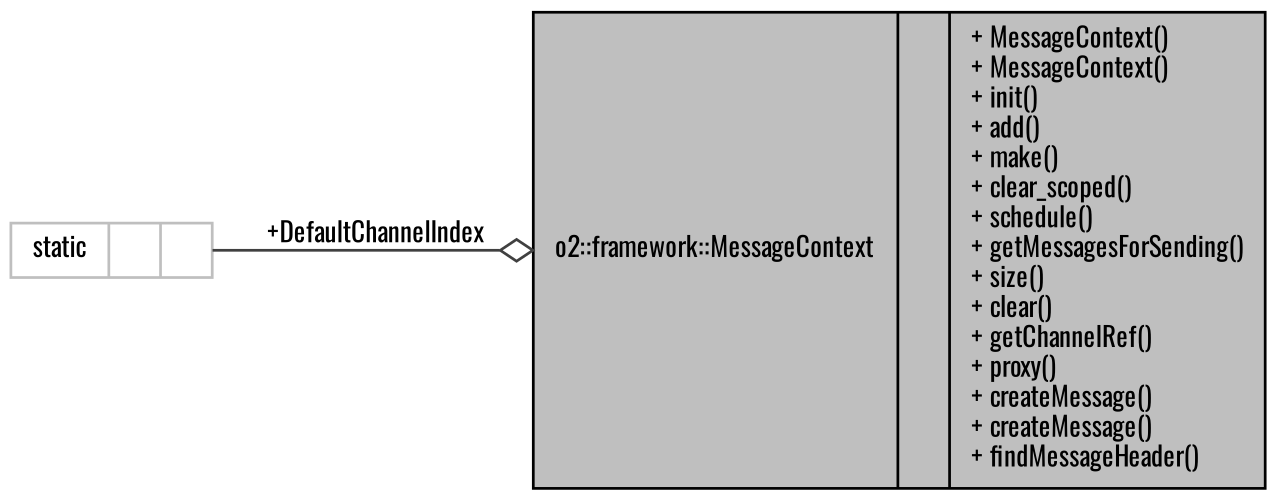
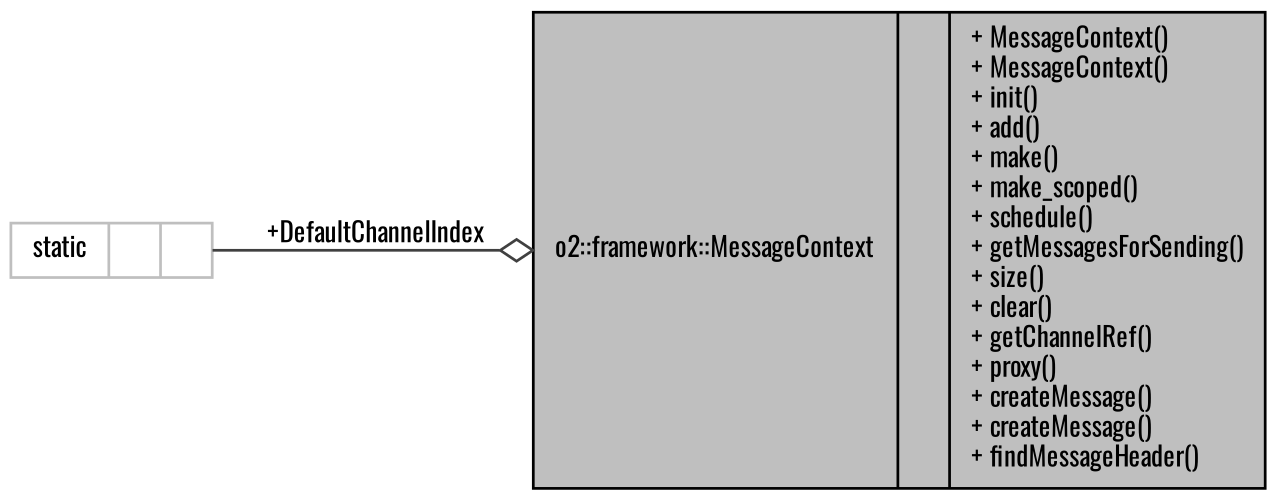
node "o2::framework::MessageContext": text "+ clear_scoped()" -> "+ make_scoped()"
